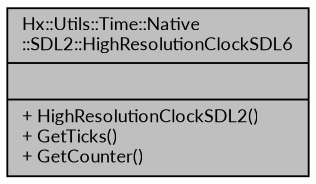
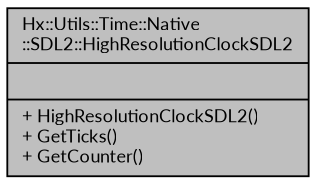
node "Hx::Utils::Time::Native": text "::SDL2::HighResolutionClockSDL6" -> "::SDL2::HighResolutionClockSDL2"
